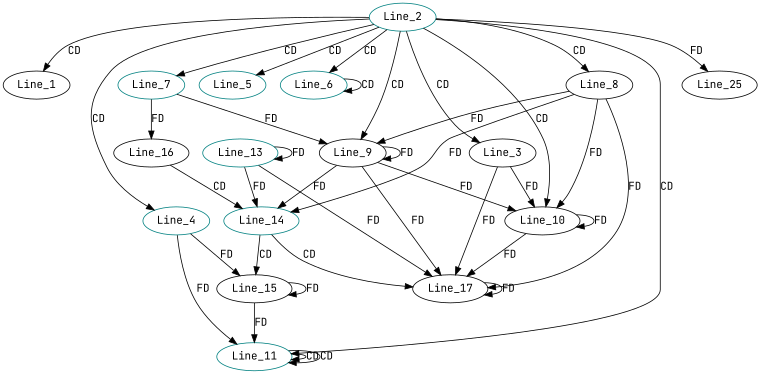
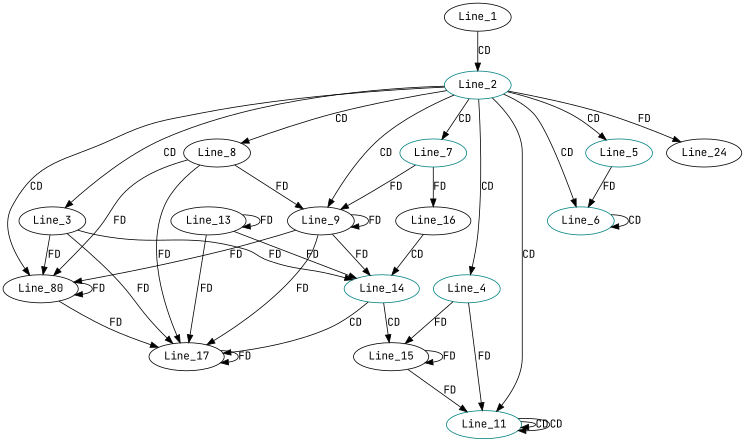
edge "Line_2" -> "Line_1": reversed
node "Line_25": label "Line_25" -> "Line_24"
edge "Line_8" -> "Line_14": now "Line_3" -> "Line_14"
node "Line_13": color teal -> black
edge "Line_5" -> "Line_6": added, label "FD"
node "Line_10": label "Line_10" -> "Line_80"
